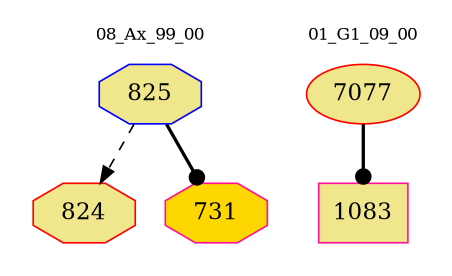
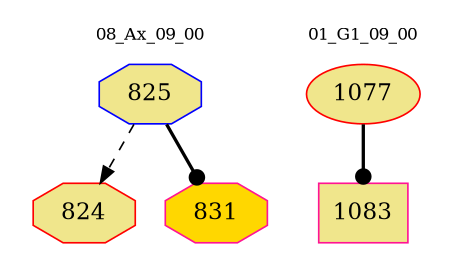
cluster "08_Ax_99_00": label "08_Ax_99_00" -> "08_Ax_09_00"
node "7077": label "7077" -> "1077"
node "731": label "731" -> "831"
